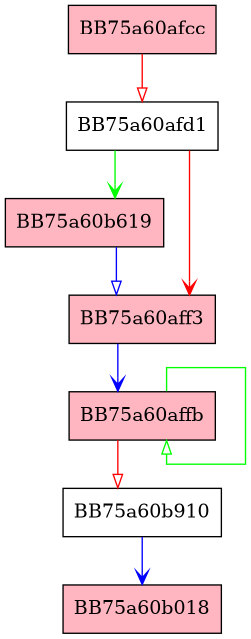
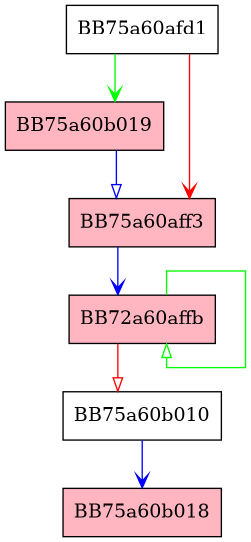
node "BB75a60afcc": removed
node "BB75a60b619": label "BB75a60b619" -> "BB75a60b019"
node "BB75a60affb": label "BB75a60affb" -> "BB72a60affb"
node "BB75a60b910": label "BB75a60b910" -> "BB75a60b010"
